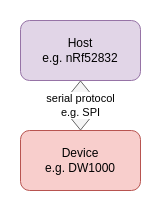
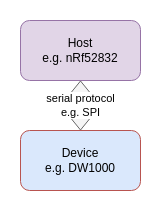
node "Device e.g. DW1000": fillcolor #f8cecc -> #dae8fc
